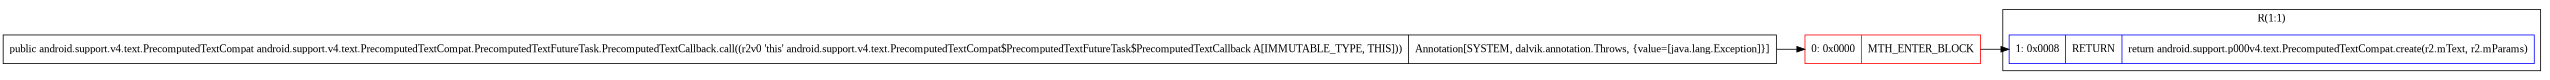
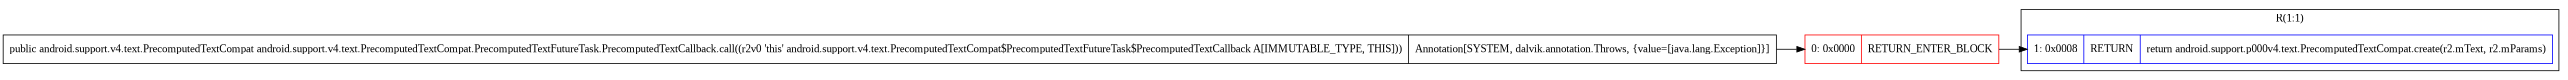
node "0: 0x0000": text "MTH_ENTER_BLOCK" -> "RETURN_ENTER_BLOCK"
